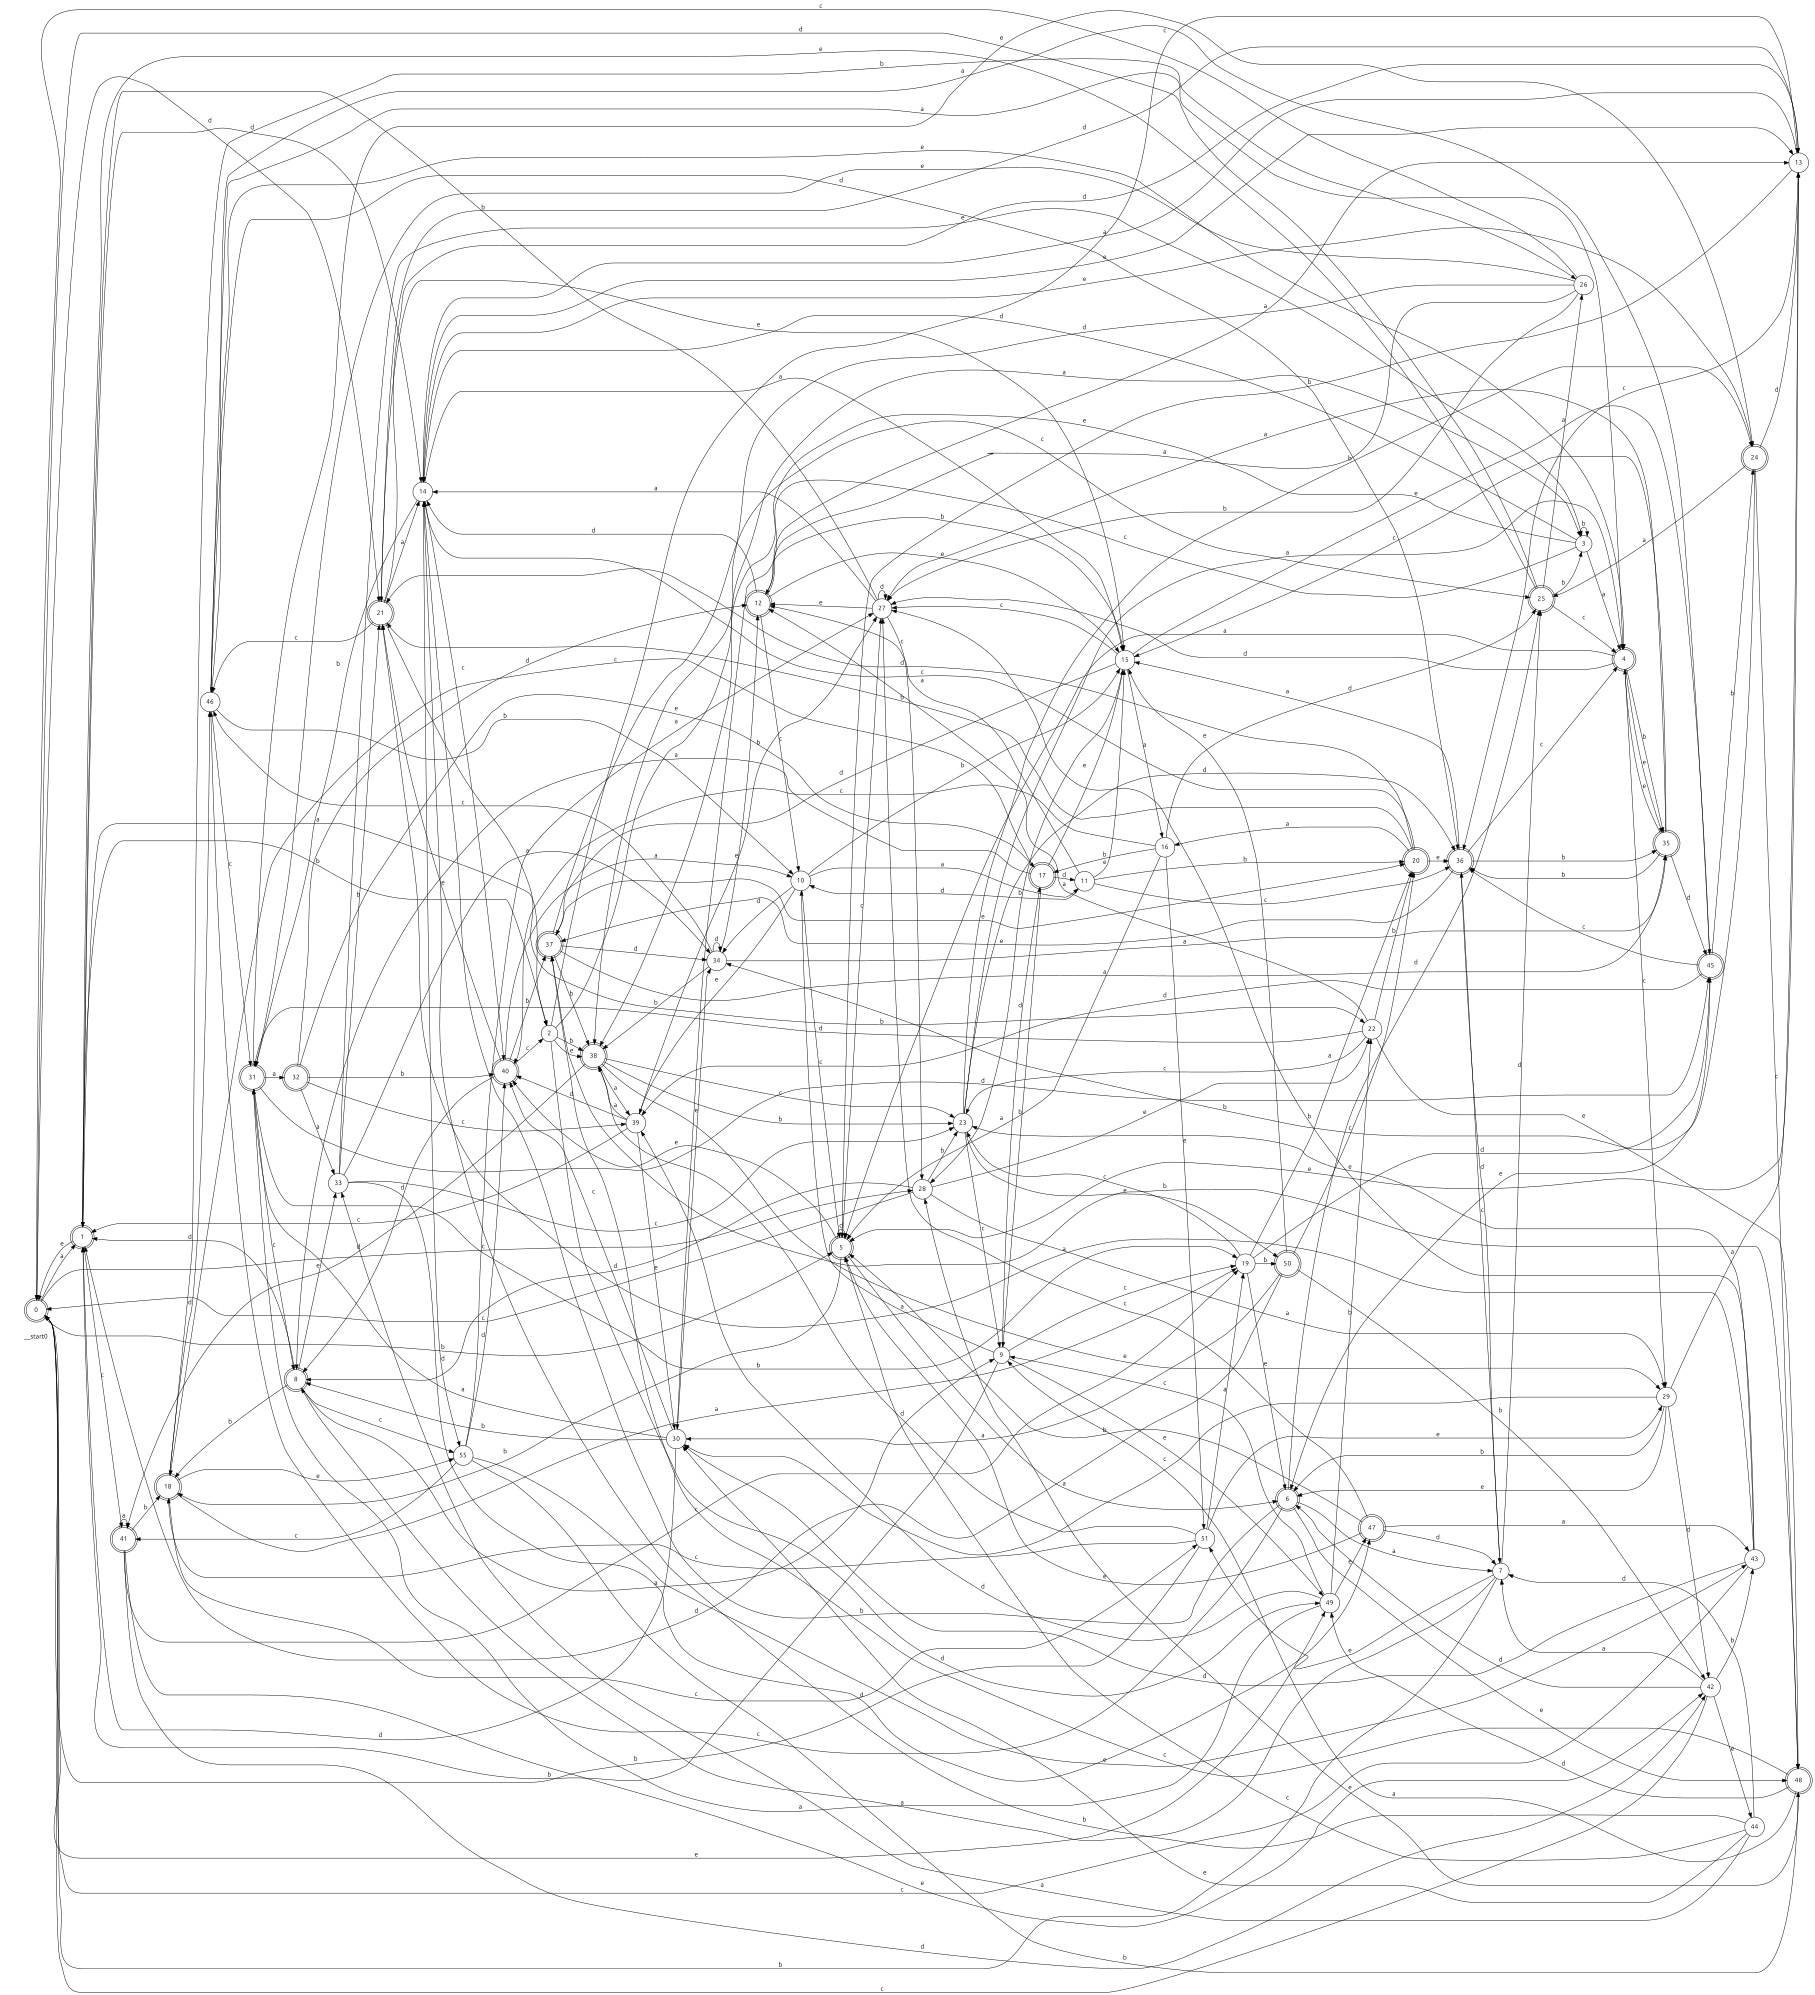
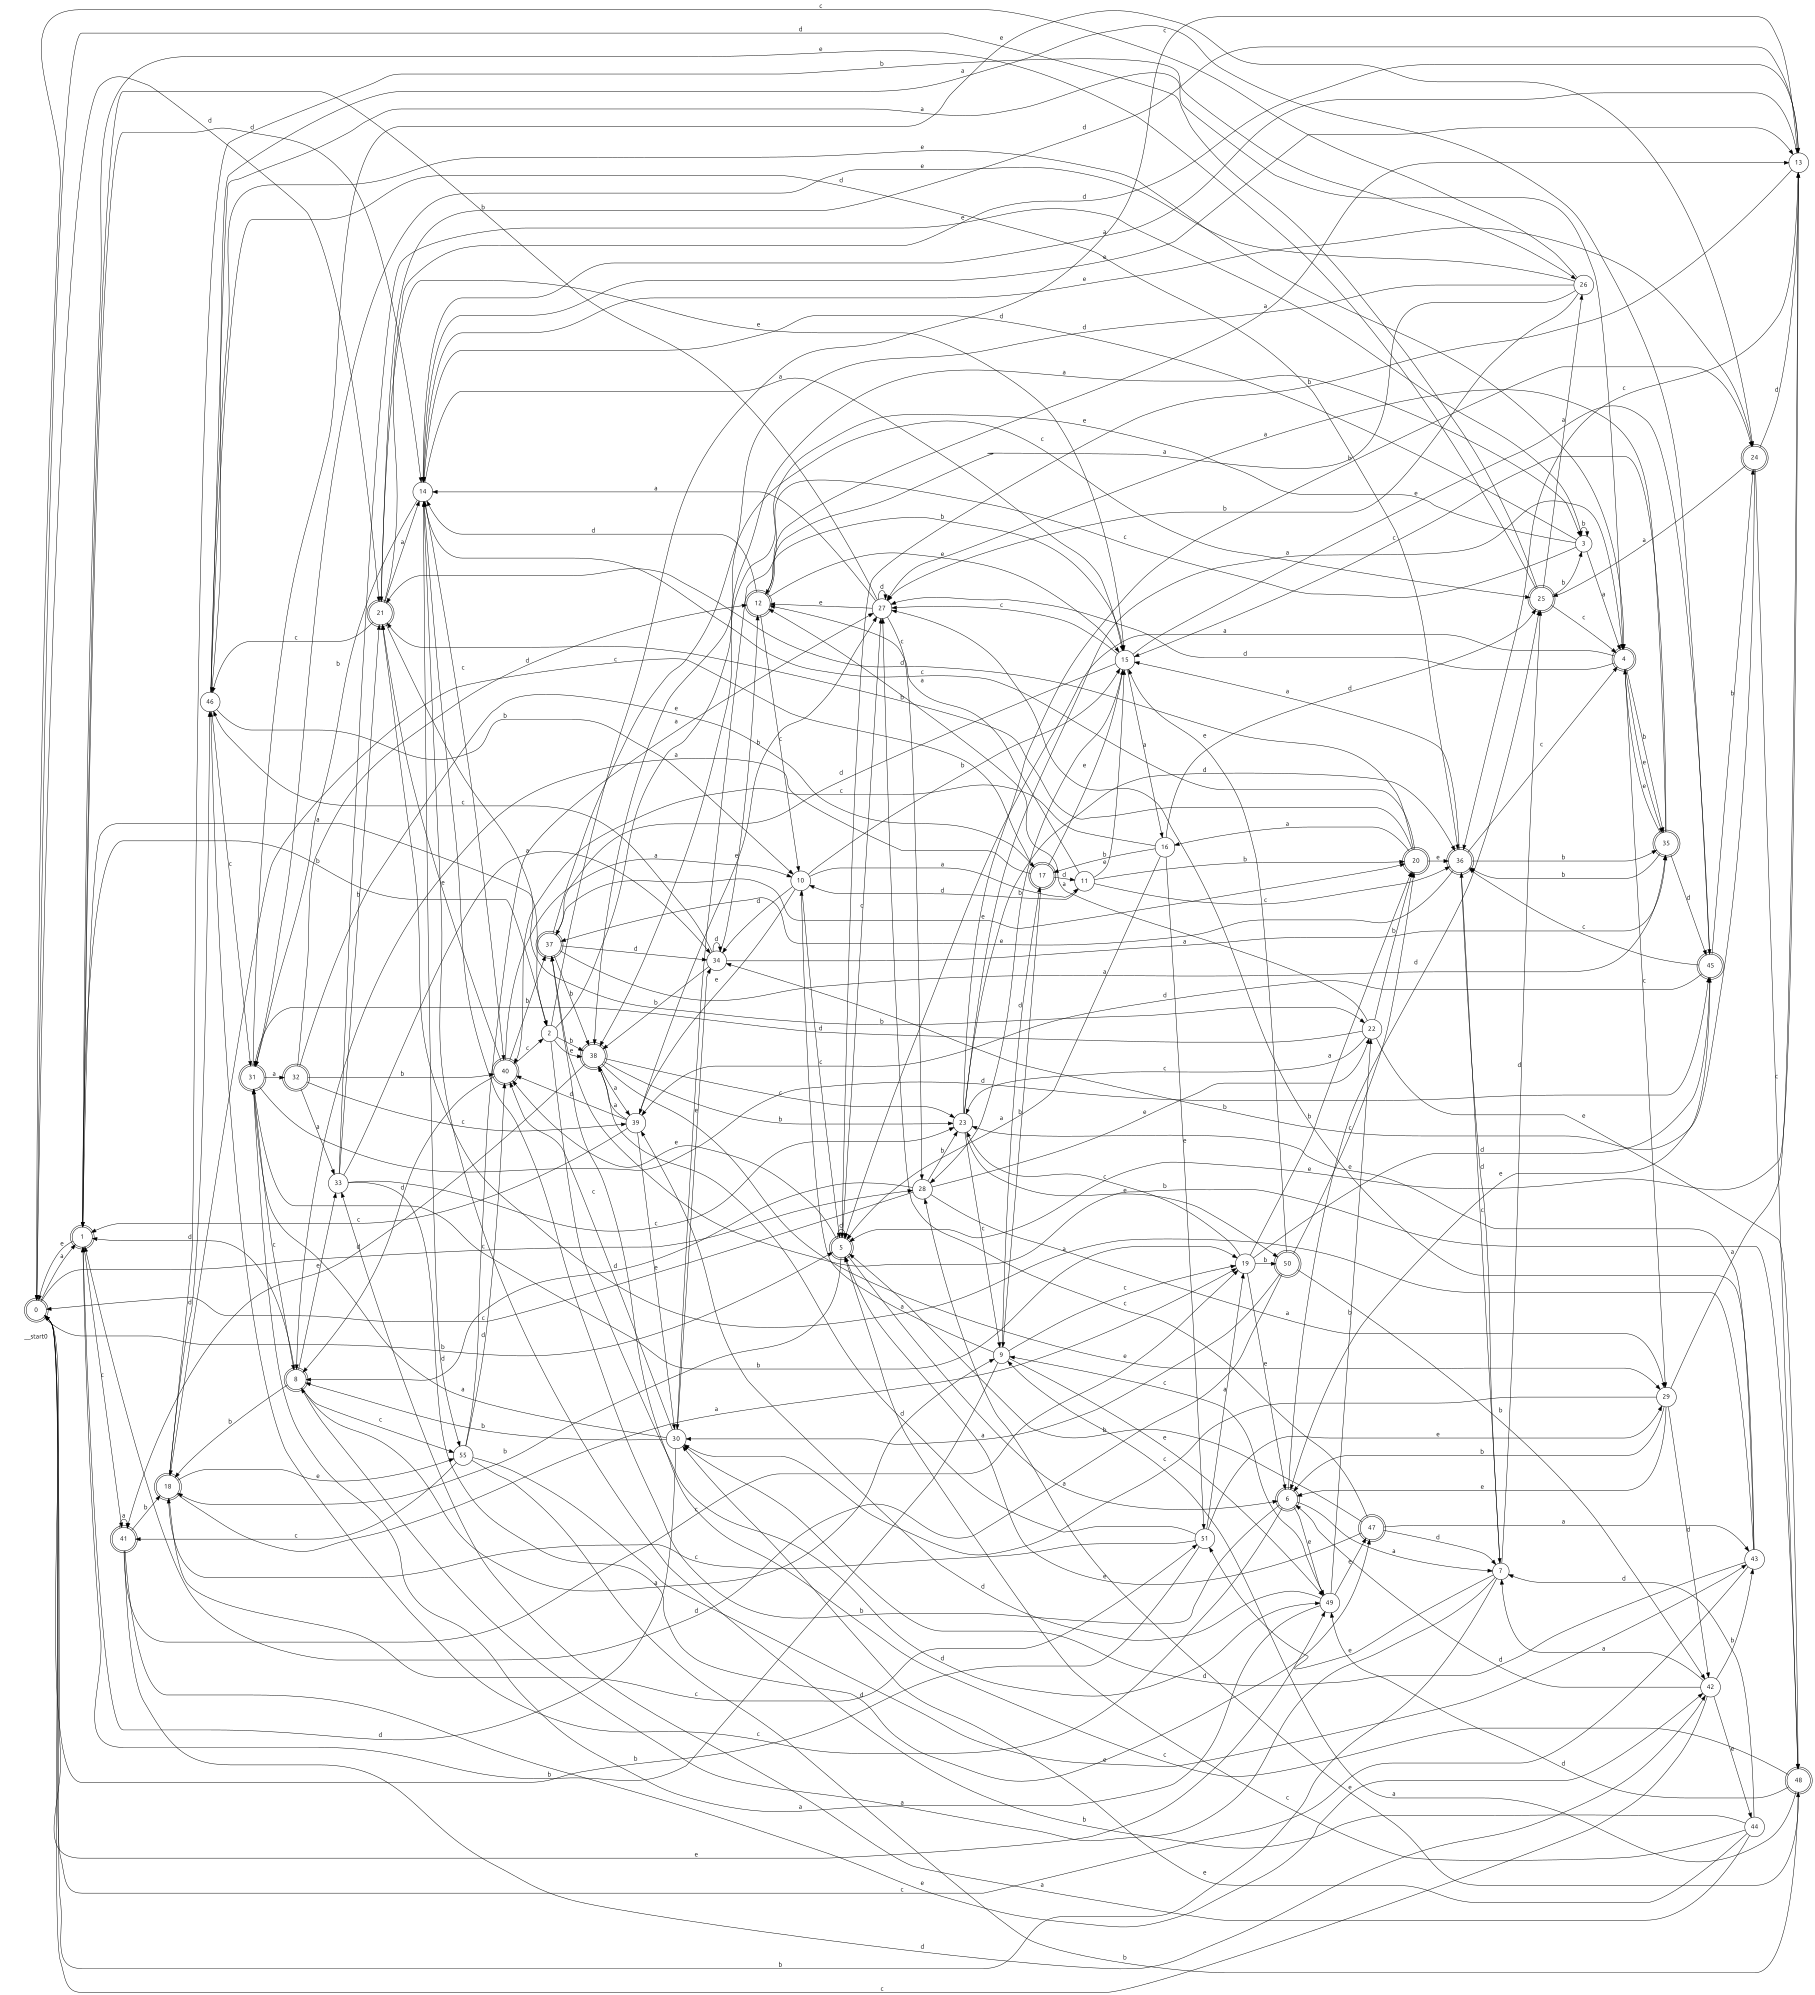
edge "6" -> "48": now "6" -> "49"
